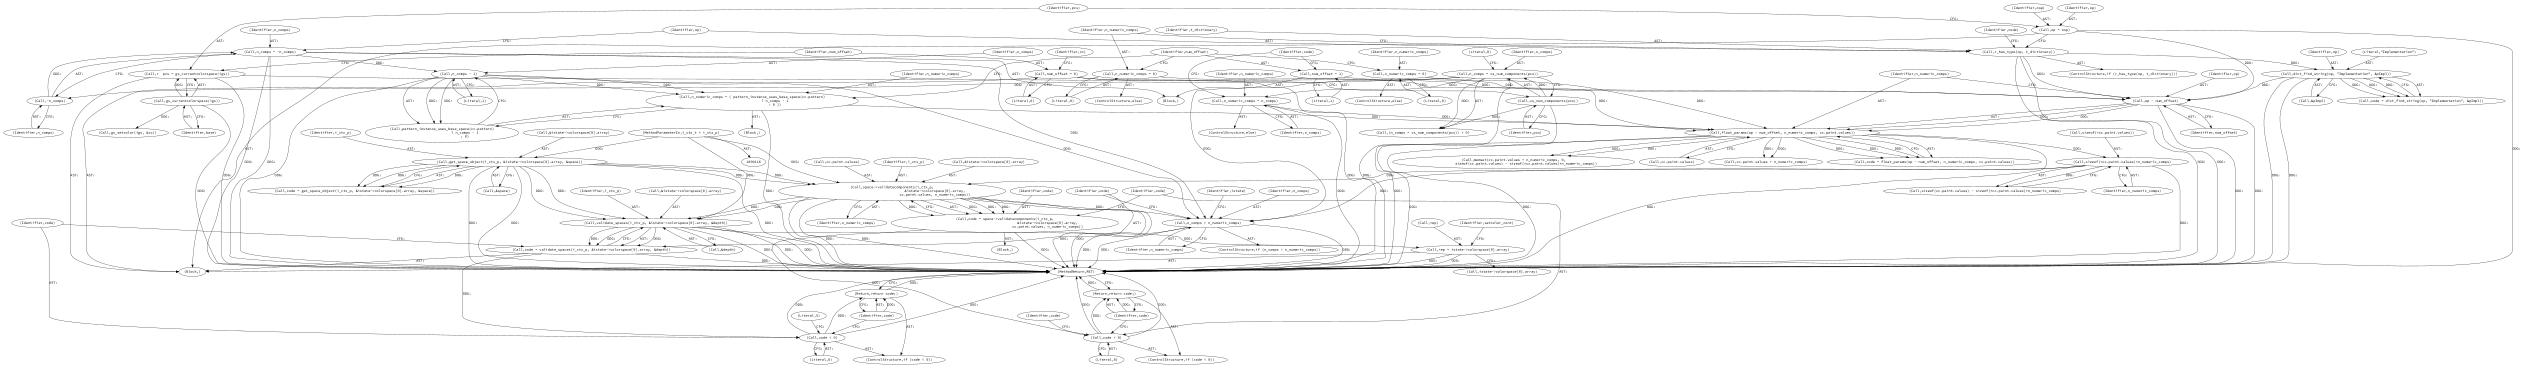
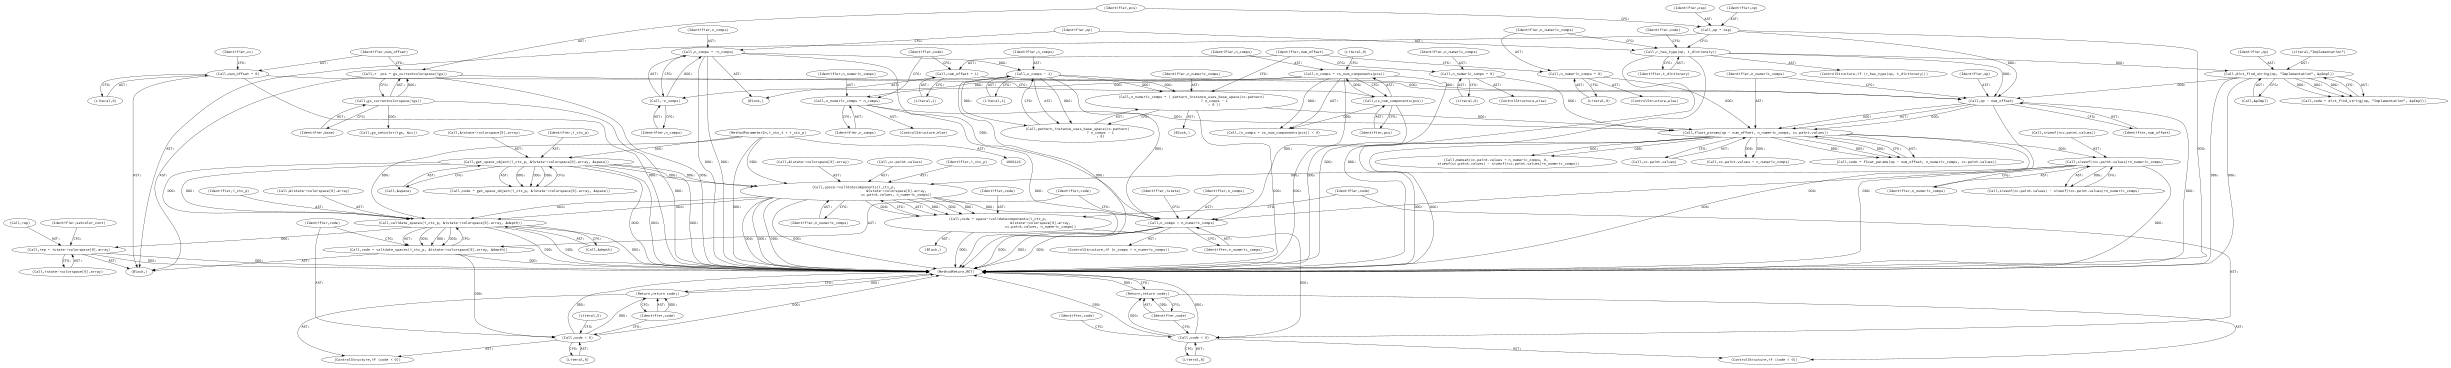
edge "(Call,r_has_type(op, t_dictionary))" -> "(Identifier,t_dictionary)": added, label "CFG:"
edge "(Call,istate->colorspace[0].array)" -> "(Call,*ep = istate->colorspace[0].array)": added, label "AST:"
edge "(MethodParameterIn,i_ctx_t * i_ctx_p)" -> "(MethodReturn,RET)": added, label "DDG:"
